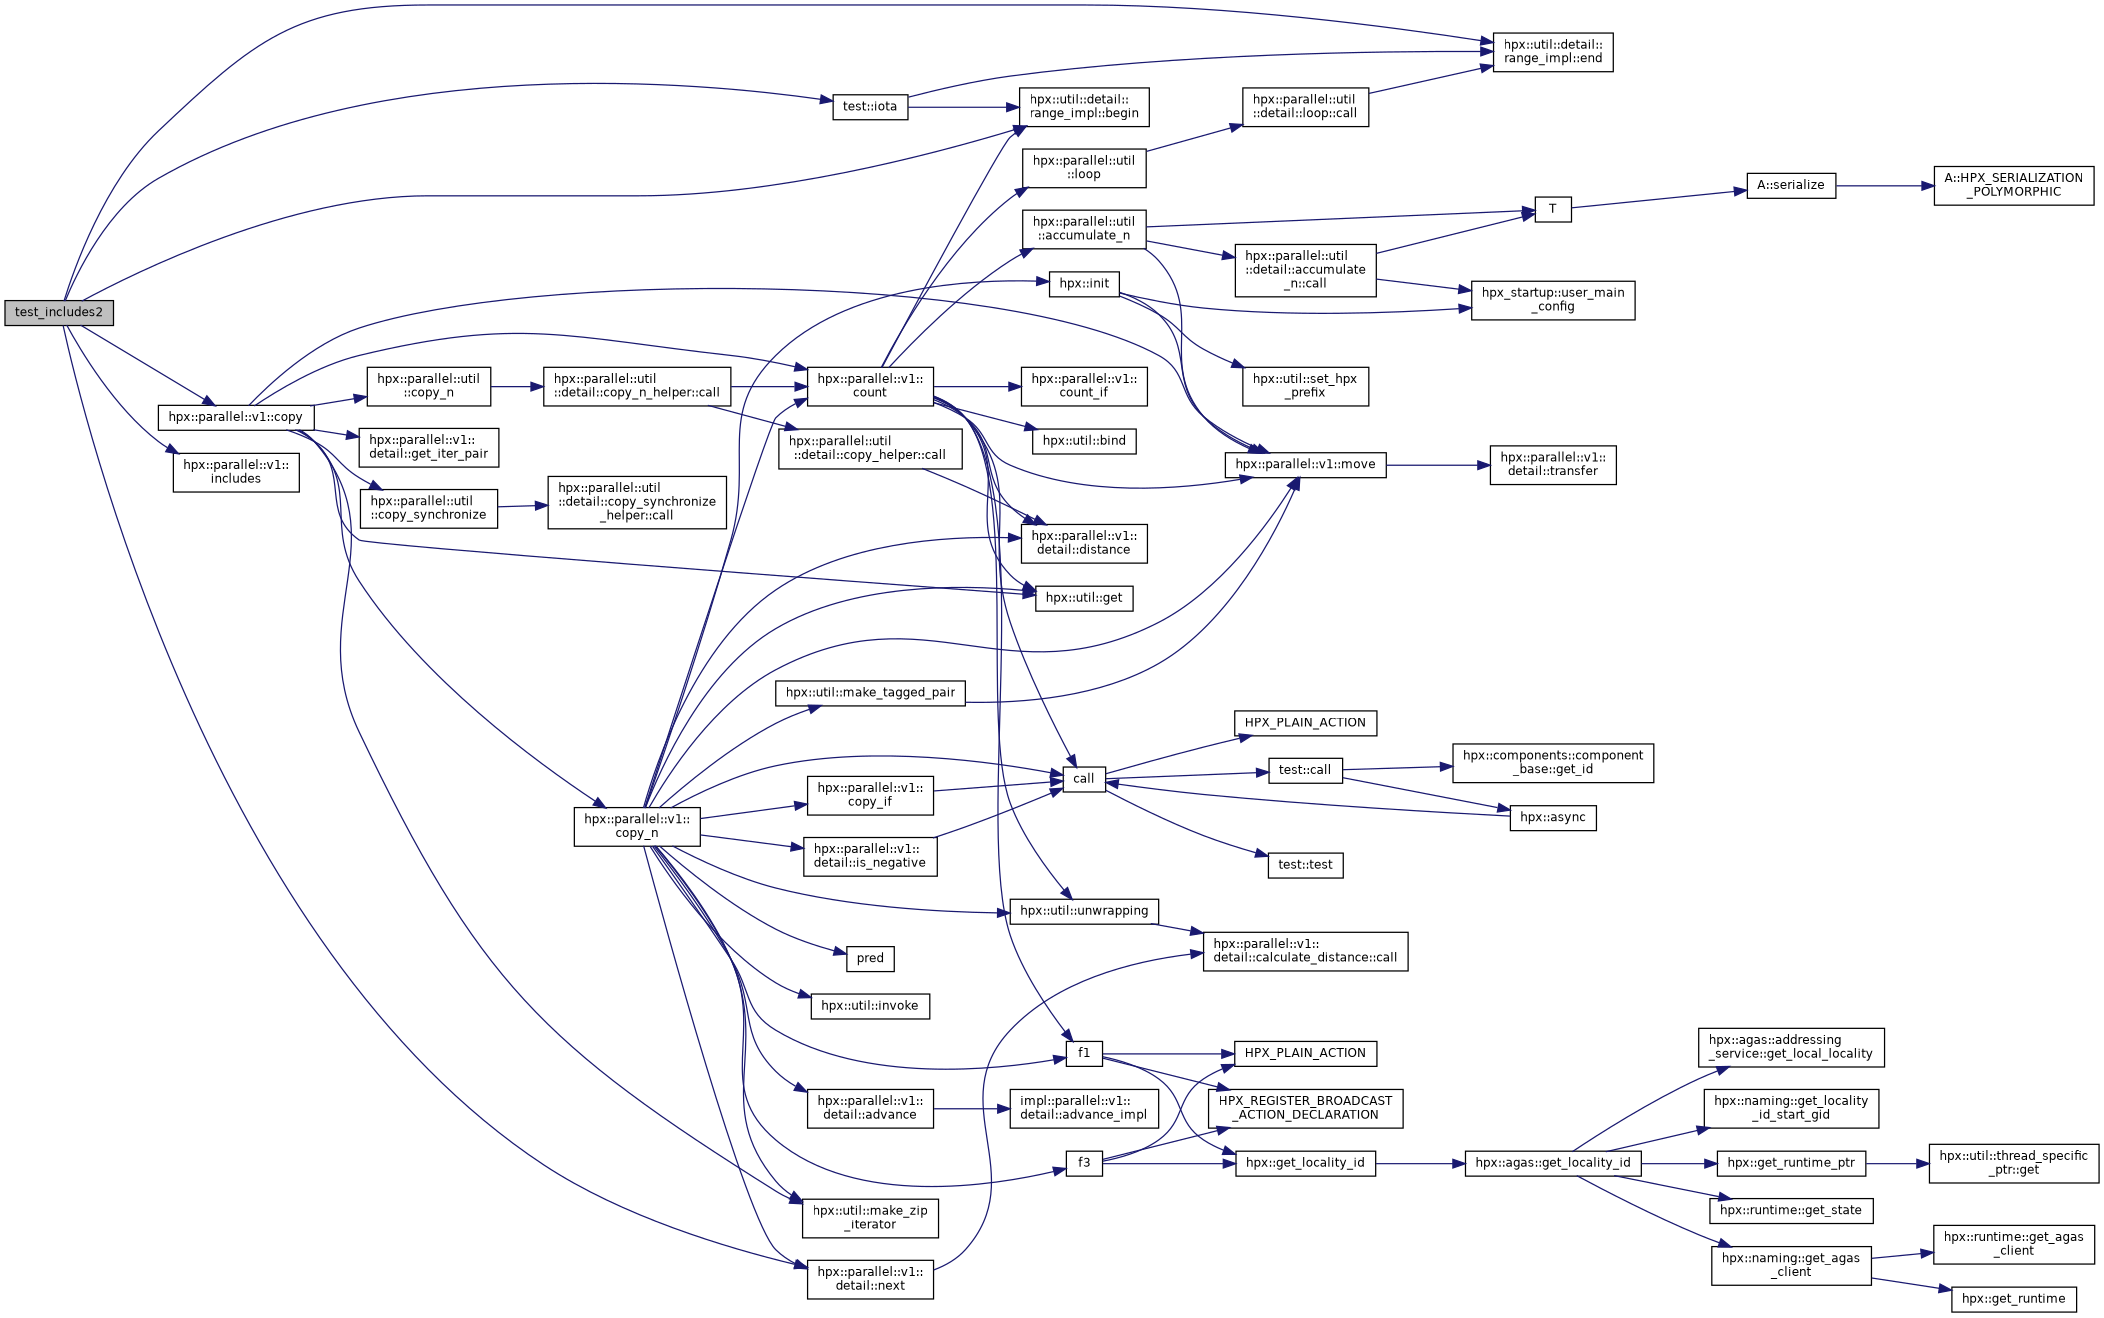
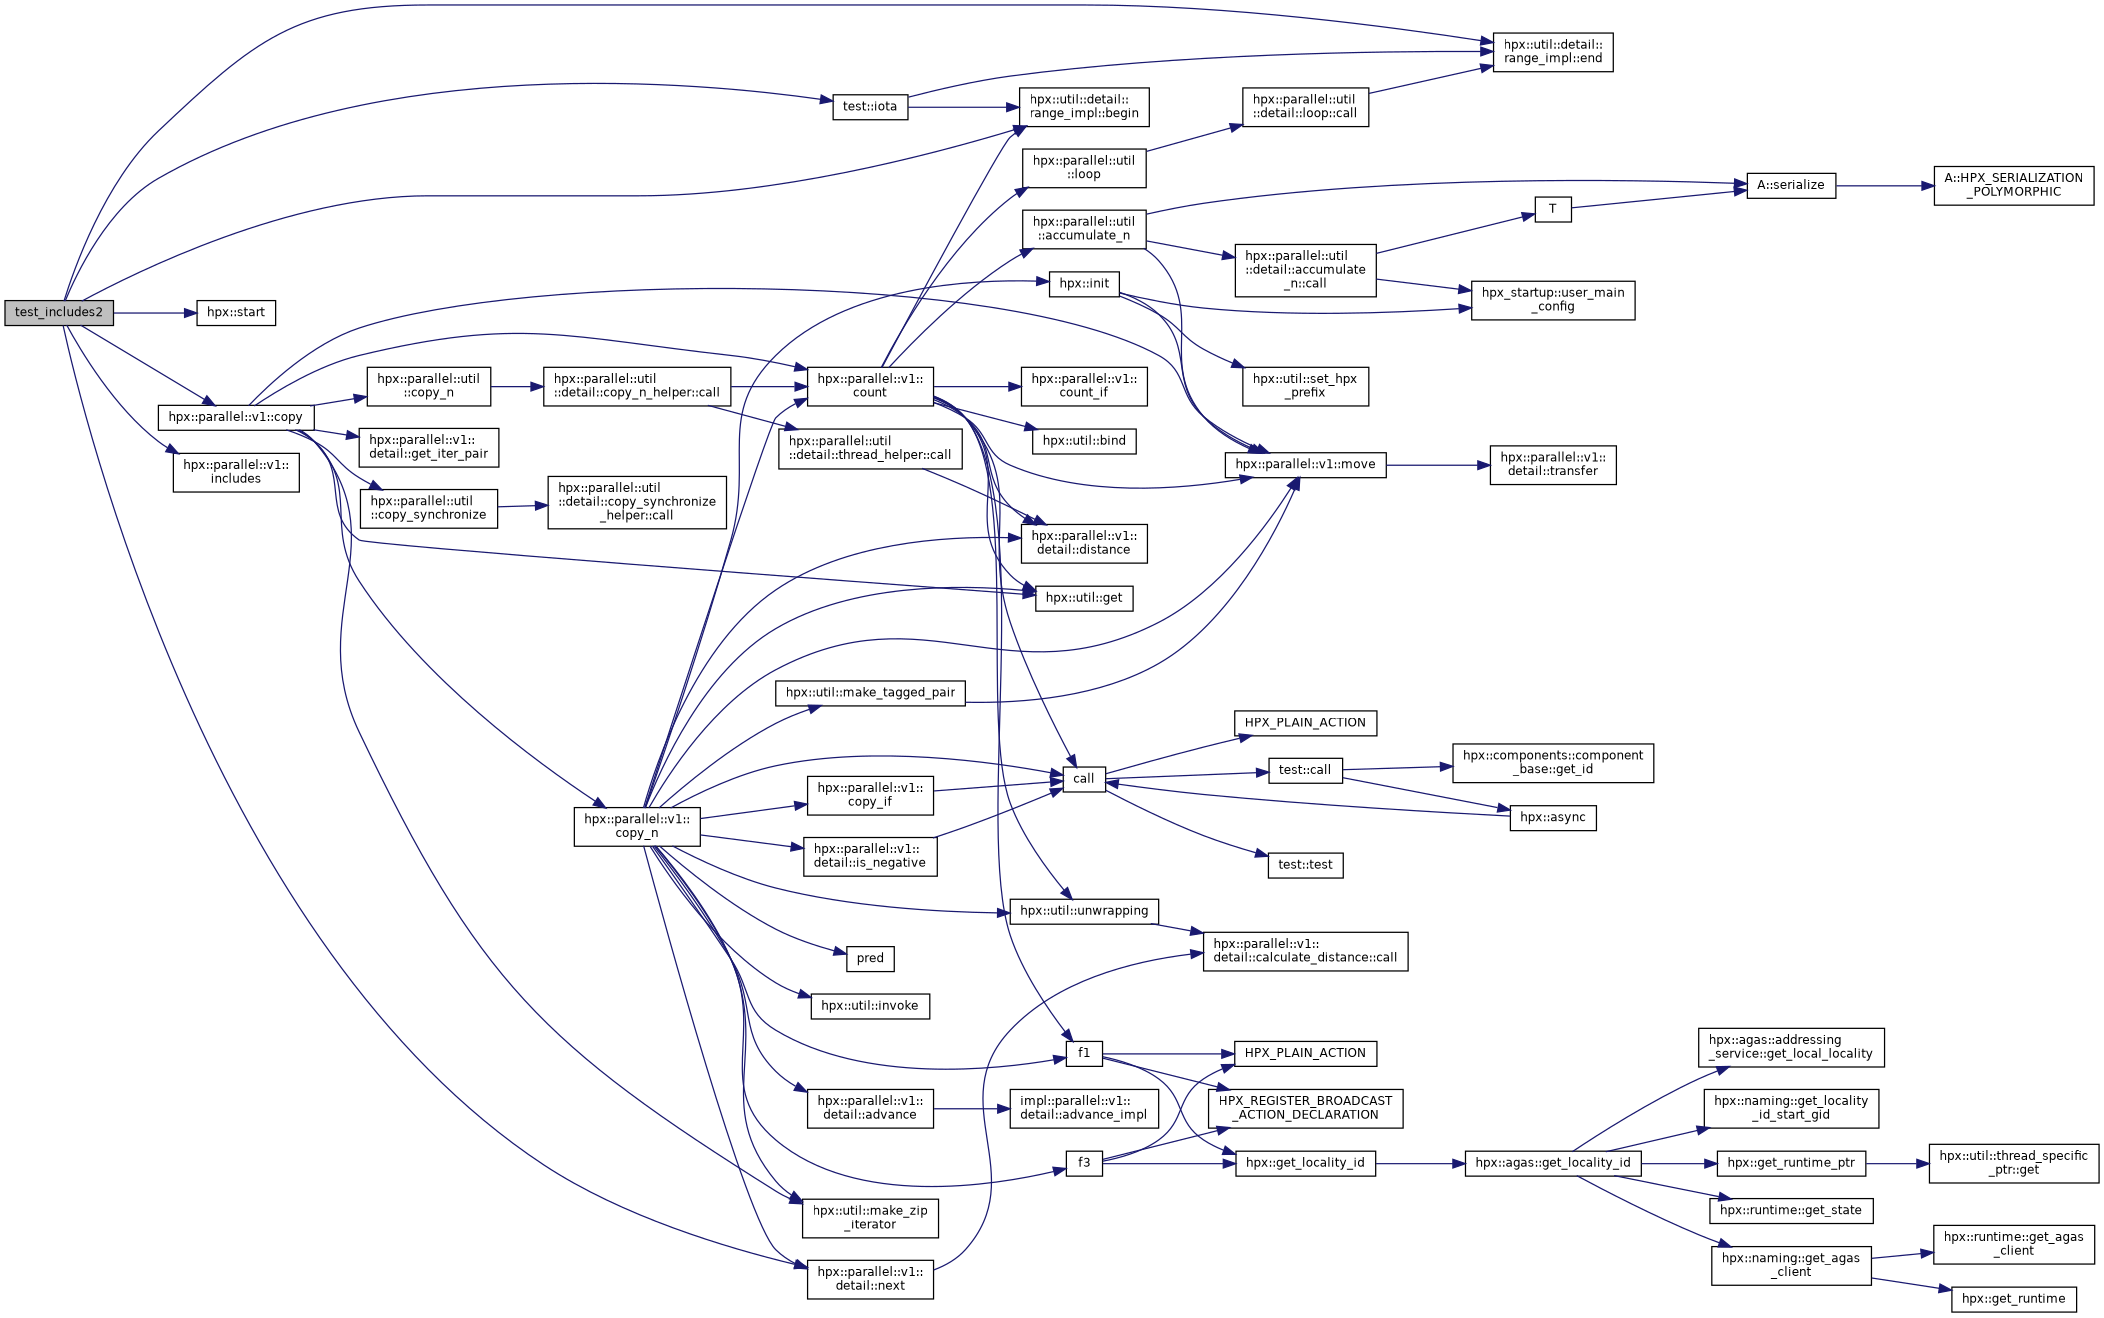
edge "hpx::parallel::util ::accumulate_n" -> "T": now "hpx::parallel::util ::accumulate_n" -> "A::serialize"
node "hpx::start": added
node "hpx::parallel::util ::detail::copy_helper::call": label "hpx::parallel::util ::detail::copy_helper::call" -> "hpx::parallel::util ::detail::thread_helper::call"
